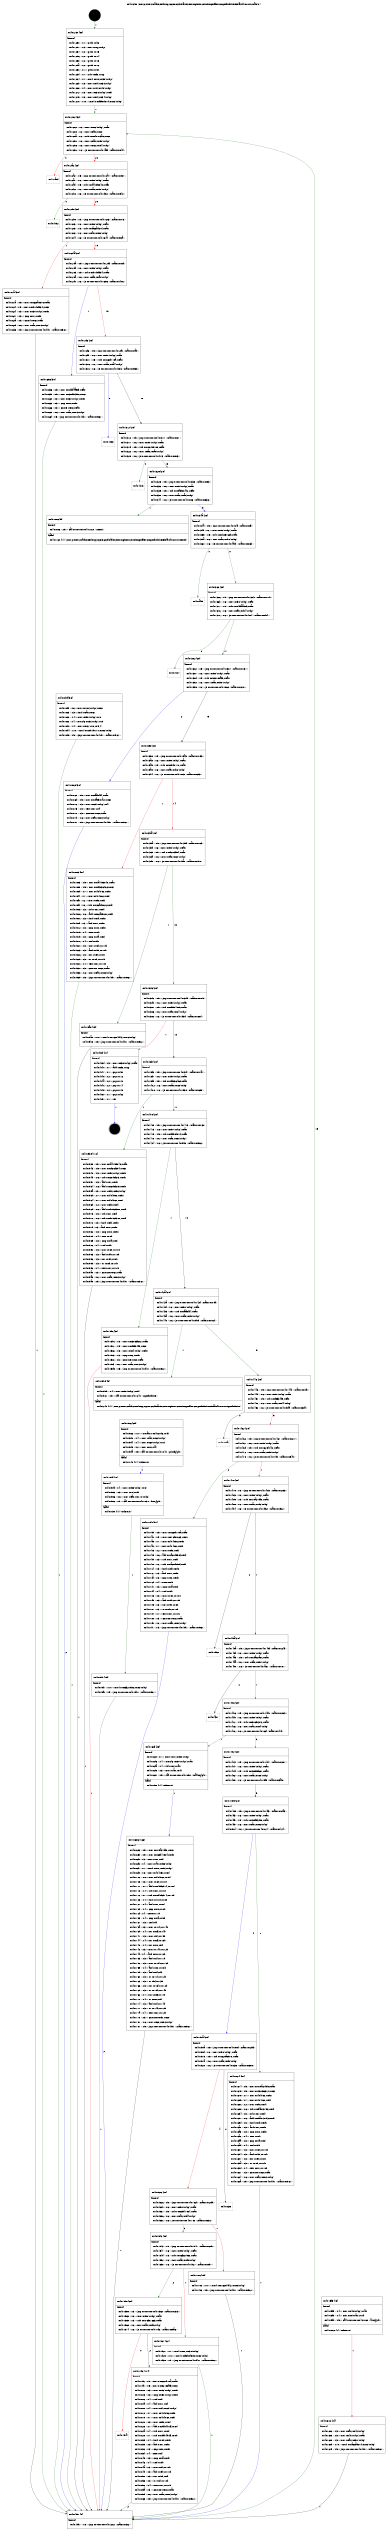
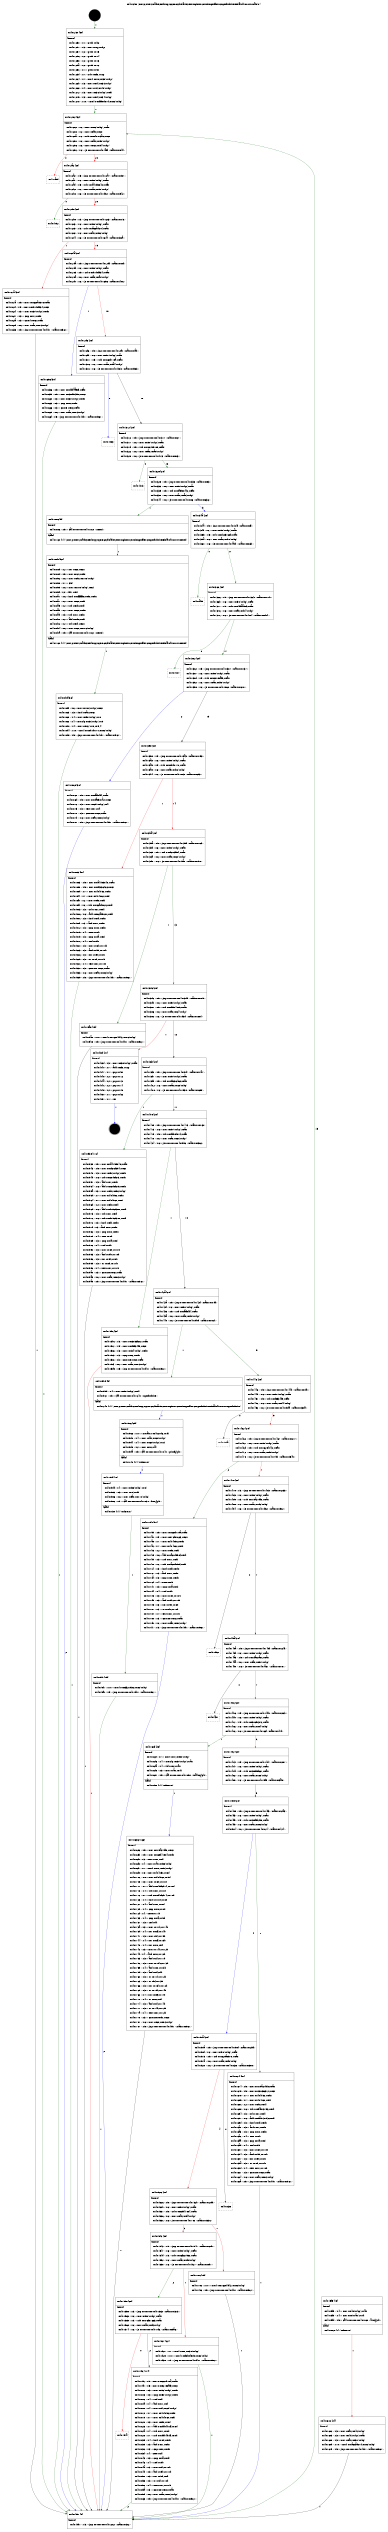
node "0x40188b [52]": added
edge "0x4019bd [9]" -> "0x4019c6 [25]": added, label "1"
